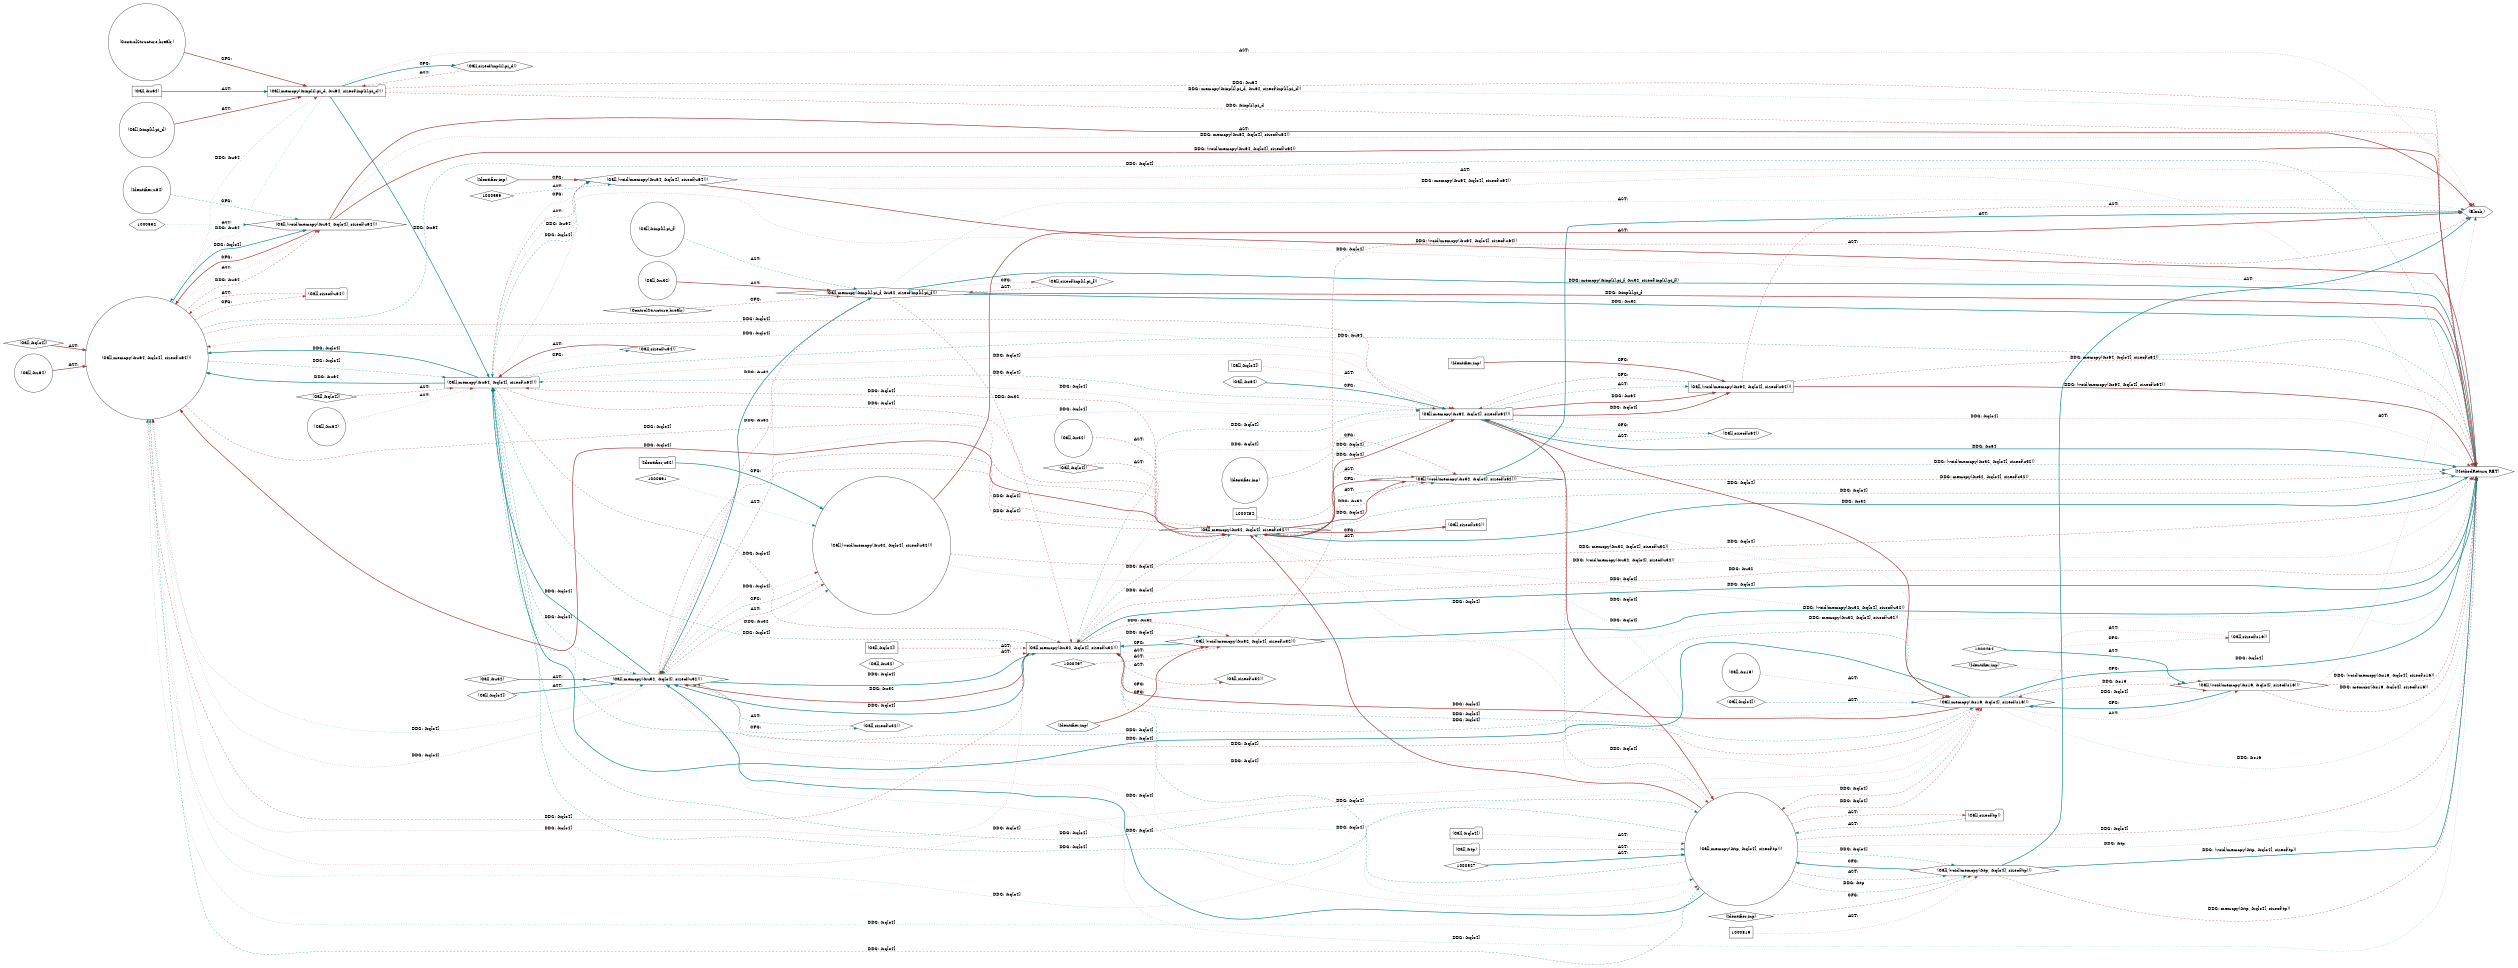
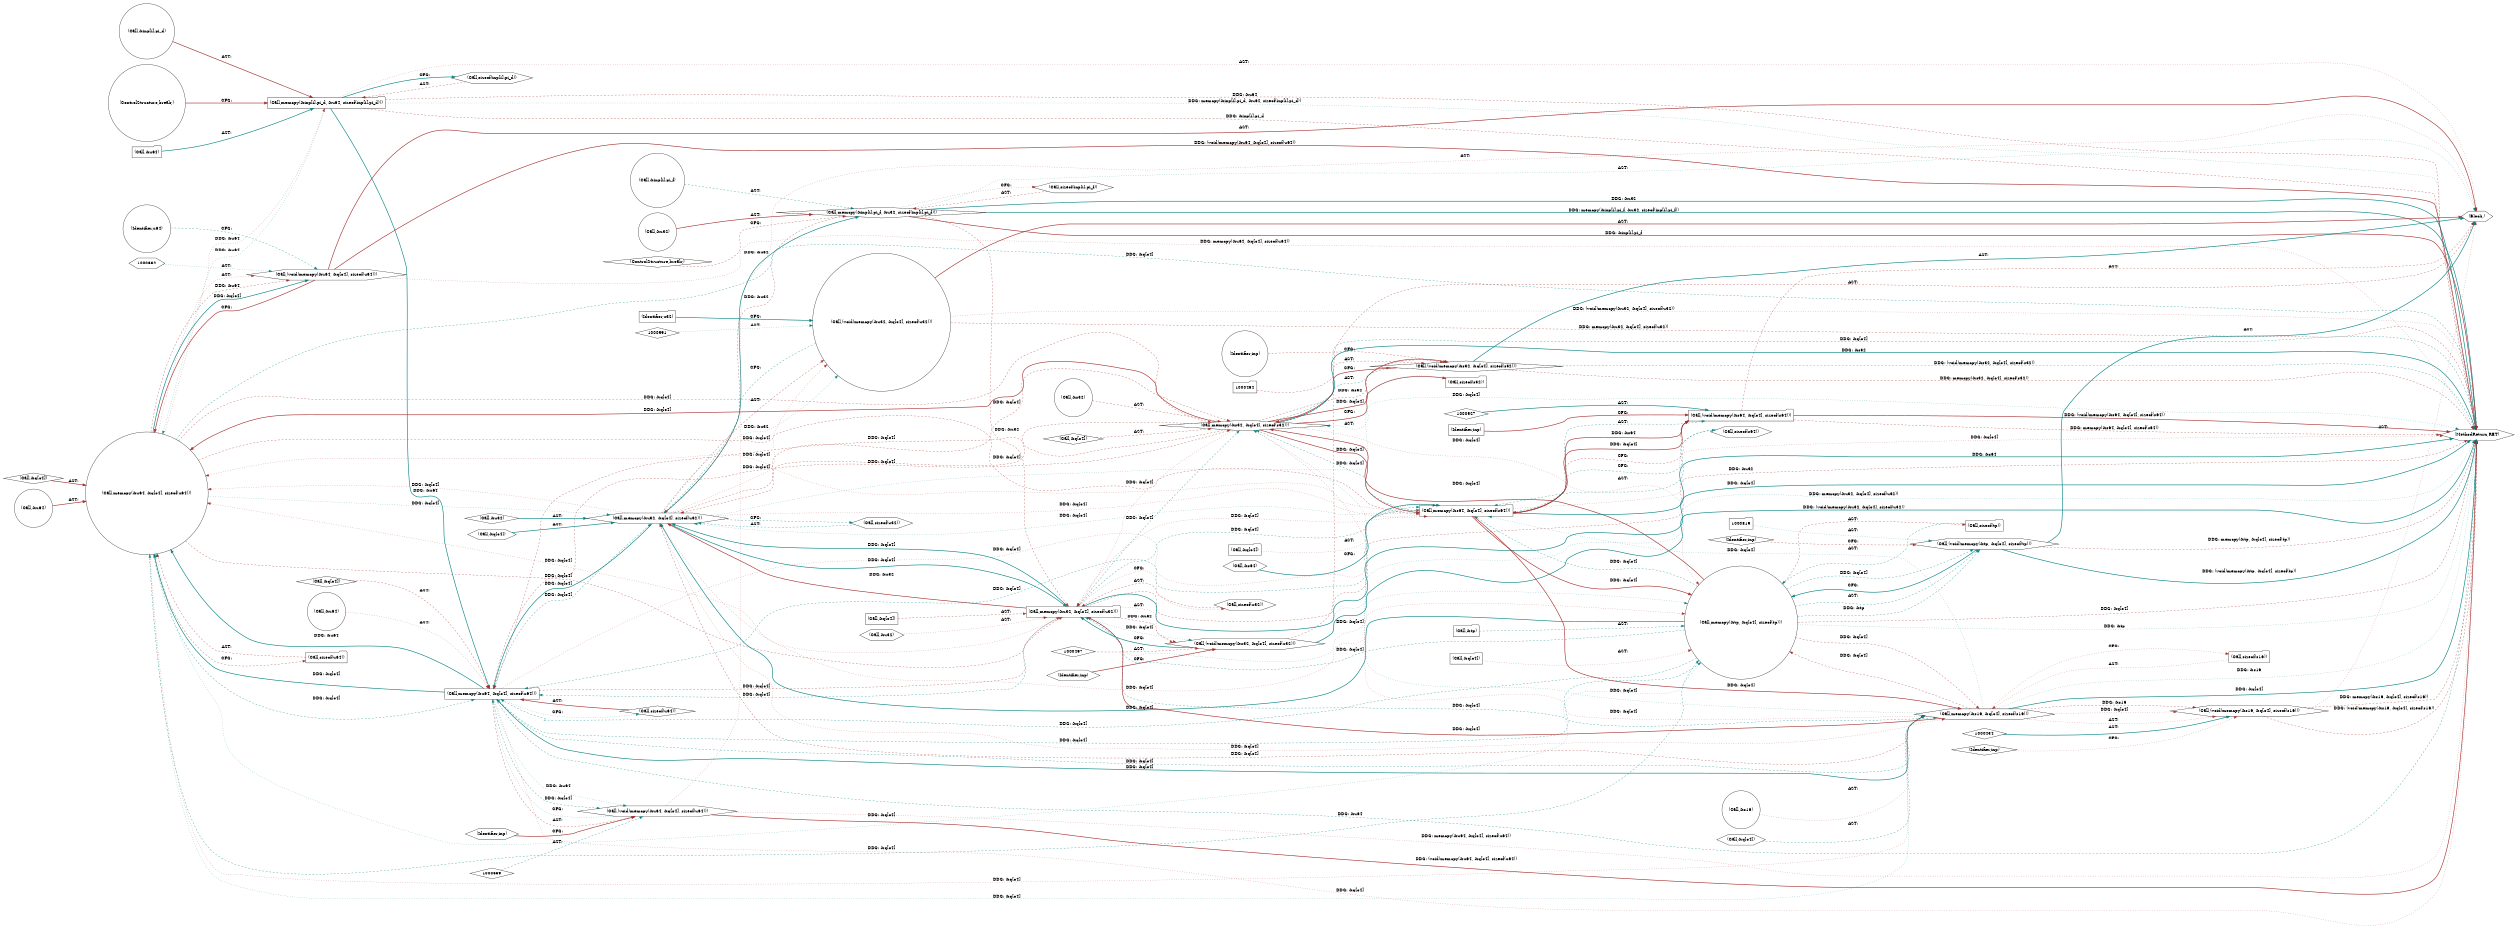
edge "(Call,(void)memcpy(&s16, &q[o4], sizeof(s16)))" -> "(Call,memcpy(&s16, &q[o4], sizeof(s16)))": removed, label "CFG:"
edge "1000527" -> "(Call,memcpy(&tp, &q[o4], sizeof(tp)))": now "1000527" -> "(Call,(void)memcpy(&s64, &q[o4], sizeof(s64)))"
edge "1000819" -> "(Call,(void)memcpy(&tp, &q[o4], sizeof(tp)))": color brown -> teal
